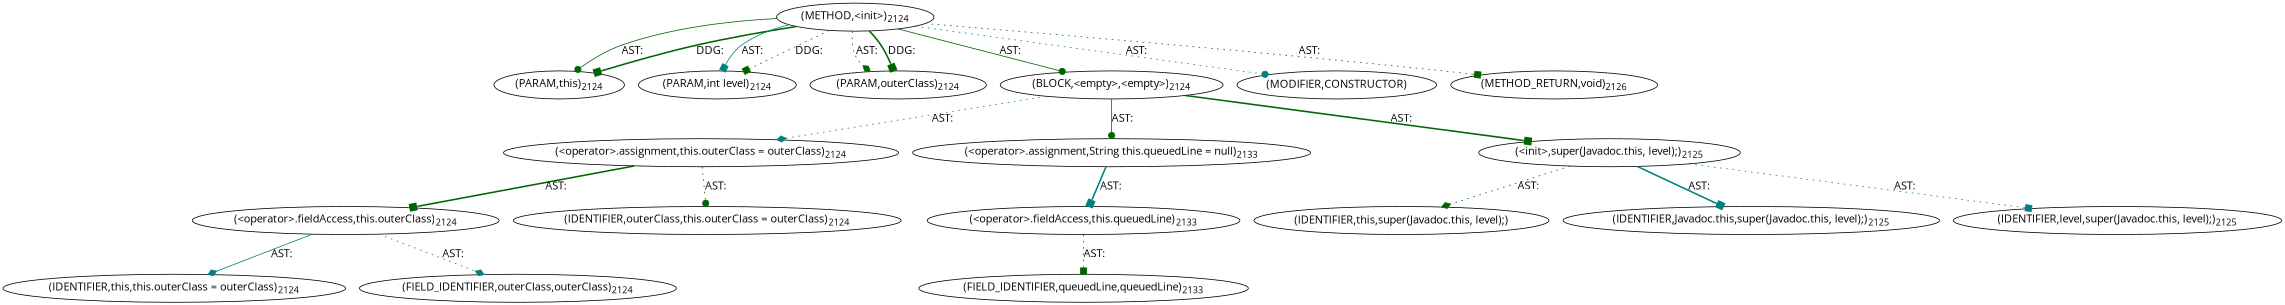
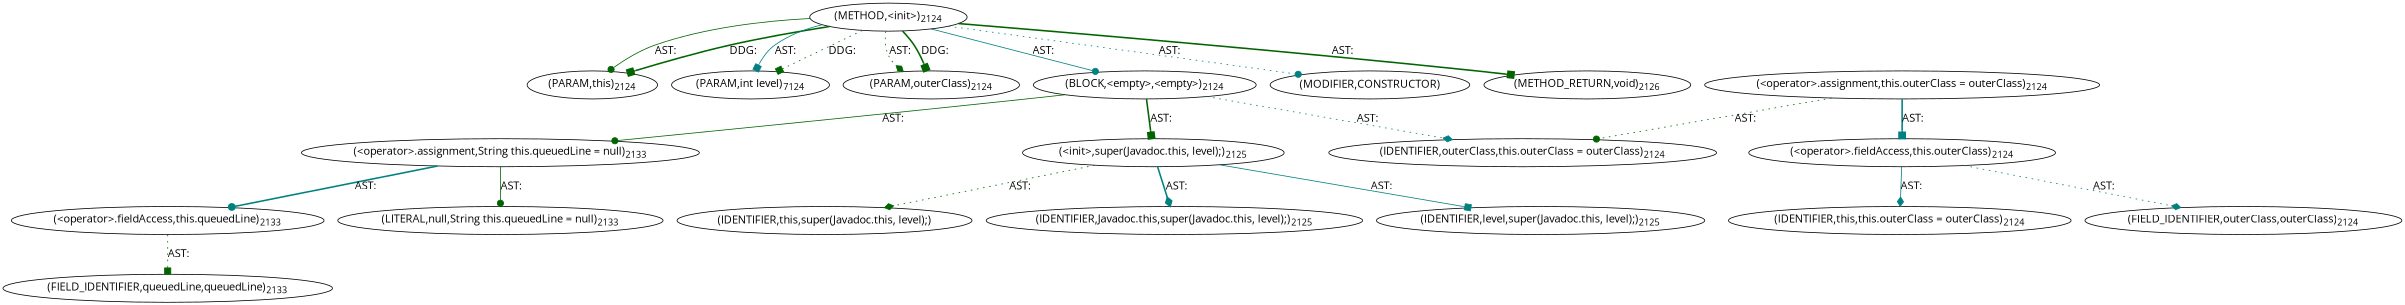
edge "(METHOD,<init>)" -> "(METHOD_RETURN,void)": style dotted -> bold
edge "(METHOD,<init>)" -> "(BLOCK,<empty>,<empty>)": color darkgreen -> teal
node "(PARAM,int level)": text "2124" -> "7124"
edge "(BLOCK,<empty>,<empty>)" -> "(<operator>.assignment,this.outerClass = outerClass)": now "(BLOCK,<empty>,<empty>)" -> "(IDENTIFIER,outerClass,this.outerClass = outerClass)"
edge "(<operator>.assignment,String this.queuedLine = null)" -> "(<operator>.fieldAccess,this.queuedLine)": arrowhead box -> dot
edge "(<init>,super(Javadoc.this, level);)" -> "(IDENTIFIER,Javadoc.this,super(Javadoc.this, level);)": arrowhead box -> diamond
edge "(<operator>.assignment,this.outerClass = outerClass)" -> "(<operator>.fieldAccess,this.outerClass)": color darkgreen -> teal
edge "(<init>,super(Javadoc.this, level);)" -> "(IDENTIFIER,level,super(Javadoc.this, level);)": style dotted -> solid
node "(LITERAL,null,String this.queuedLine = null)": added
